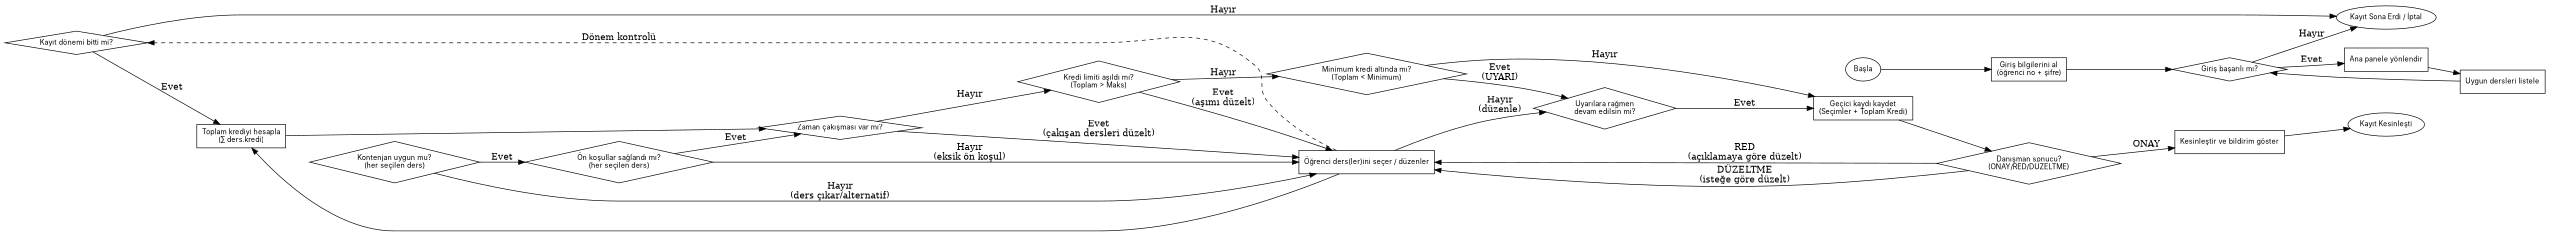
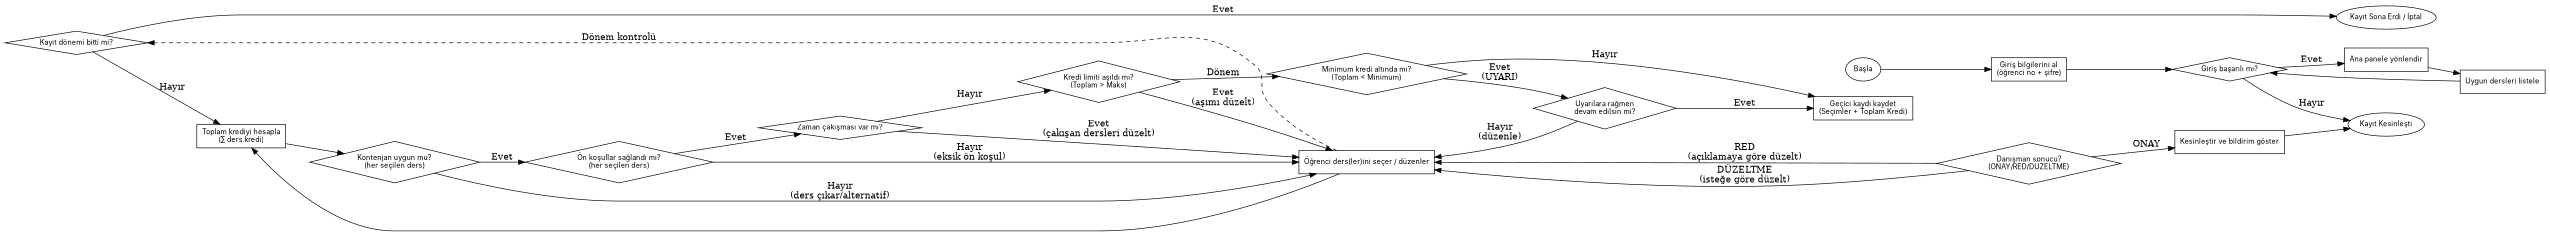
edge "Kayıt dönemi bitti mi?" -> "Kayıt Sona Erdi / İptal": label "Hayır" -> "Evet"
edge "Giriş başarılı mı?" -> "Kayıt Sona Erdi / İptal": now "Giriş başarılı mı?" -> "Kayıt Kesinleşti"
edge "Kredi limiti aşıldı mı? (Toplam > Maks)" -> "Minimum kredi altında mı? (Toplam < Minimum)": label "Hayır" -> "Dönem"
edge "Kayıt dönemi bitti mi?" -> "Toplam krediyi hesapla (∑ ders.kredi)": label "Evet" -> "Hayır"
edge "Öğrenci ders(ler)ini seçer / düzenler" -> "Uyarılara rağmen devam edilsin mi?": reversed
edge "Toplam krediyi hesapla (∑ ders.kredi)" -> "Zaman çakışması var mı?": now "Toplam krediyi hesapla (∑ ders.kredi)" -> "Kontenjan uygun mu? (her seçilen ders)"
edge "Geçici kaydı kaydet (Seçimler + Toplam Kredi)" -> "Danışman sonucu? (ONAY/RED/DÜZELTME)": removed
